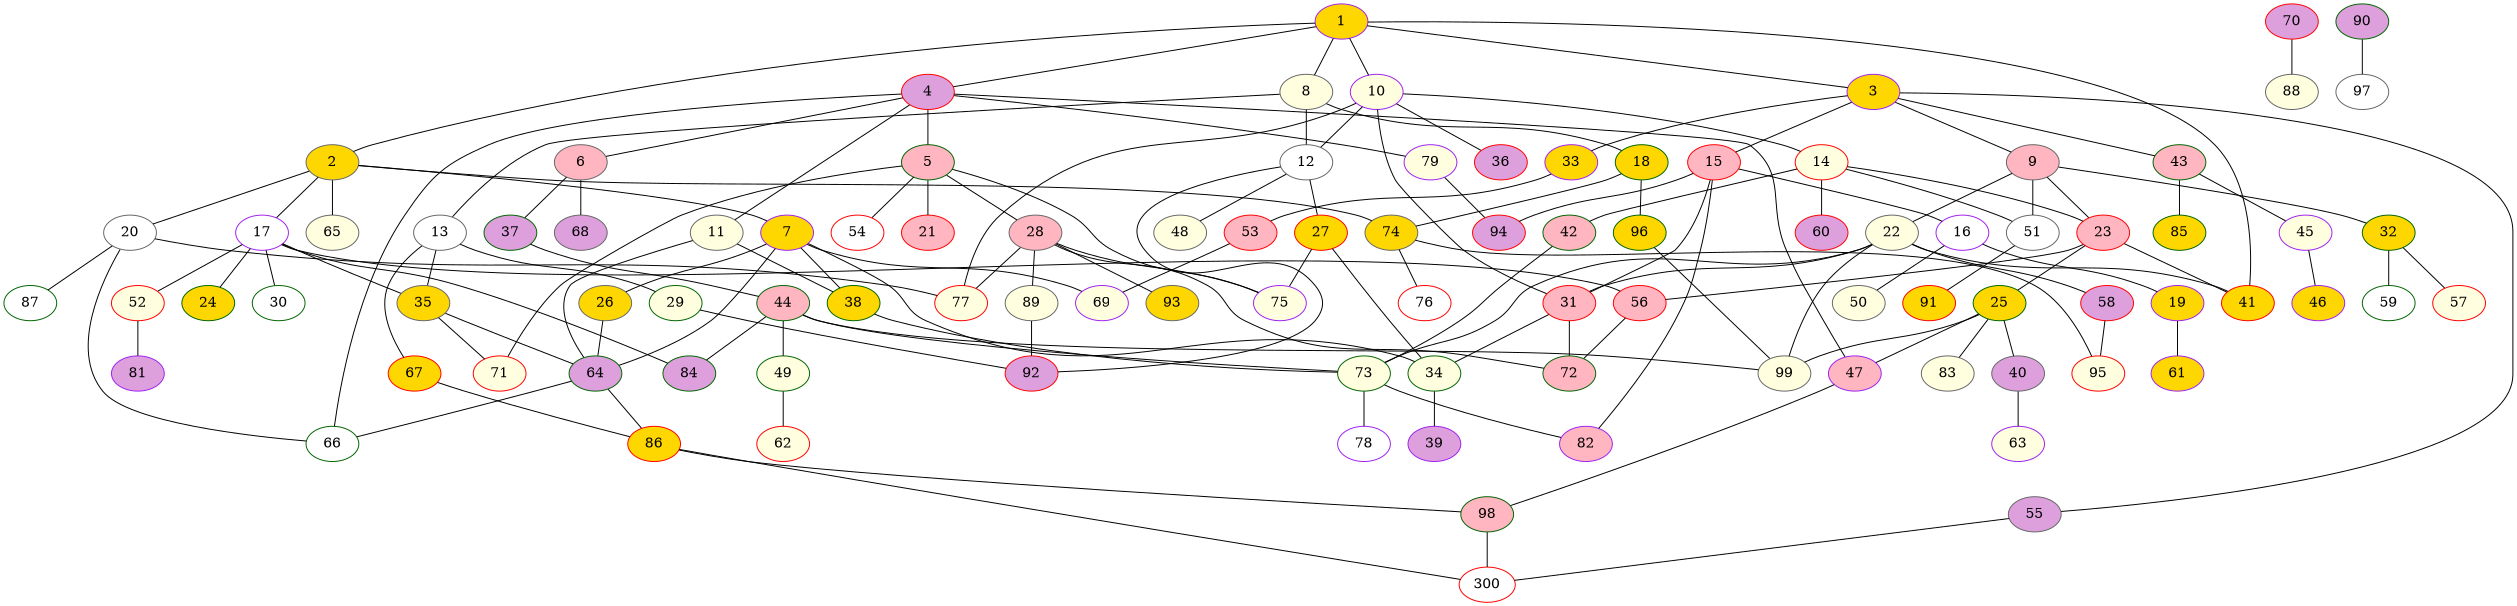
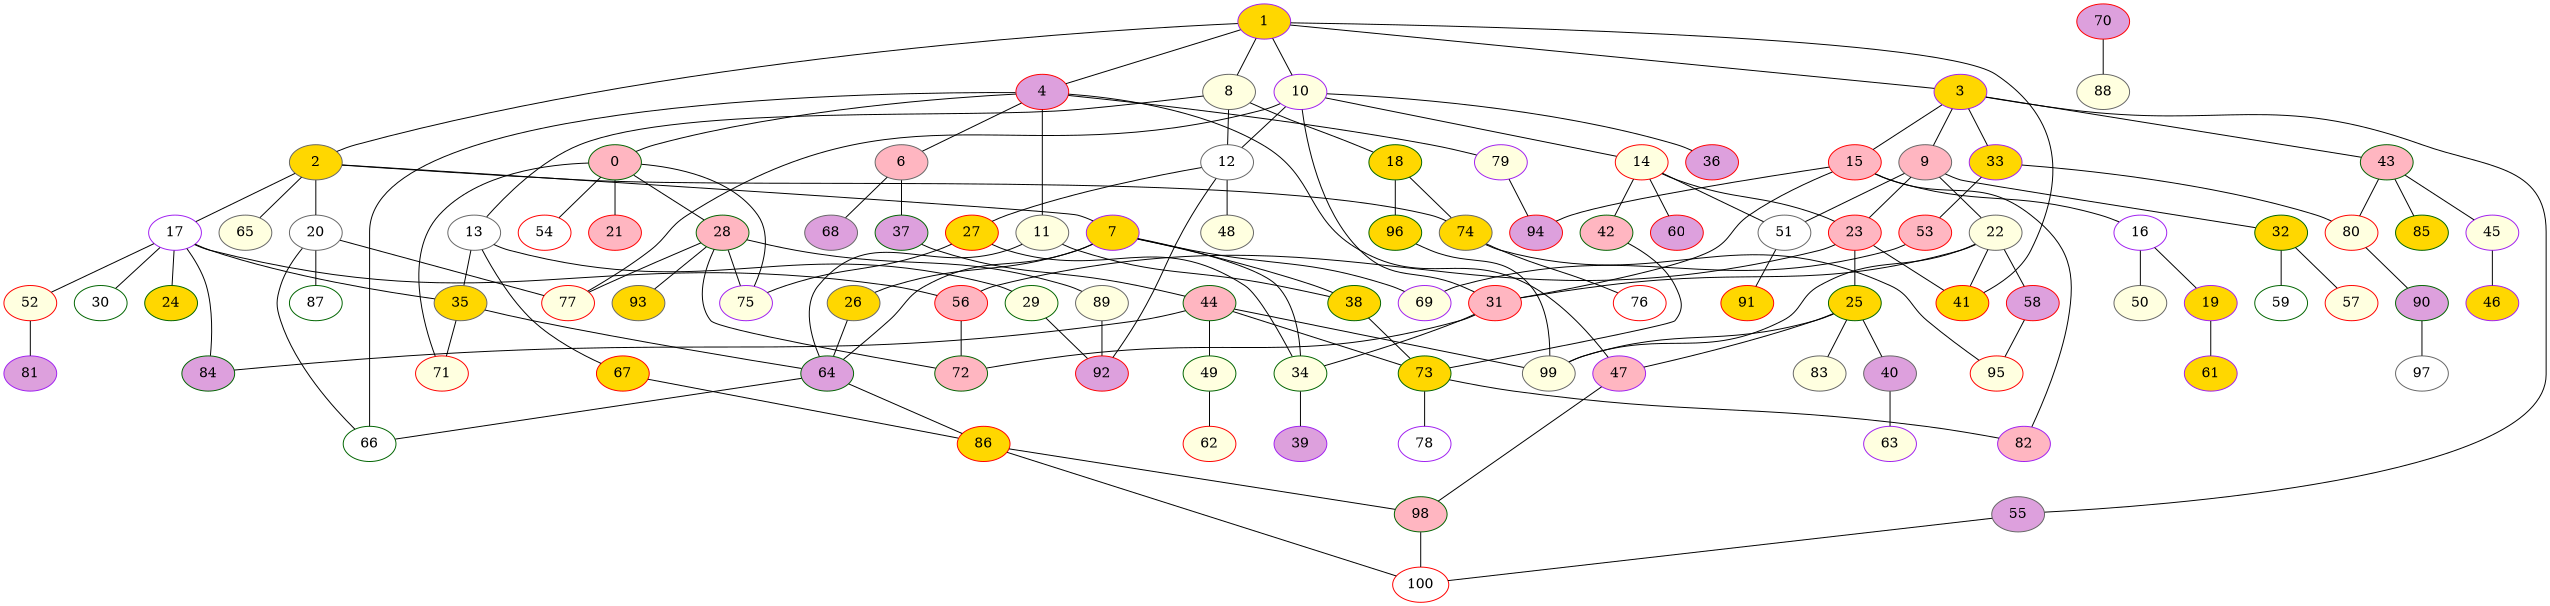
node "5": label "5" -> "0"
node "28": color gray40 -> darkgreen
node "80": added
edge "22" -- "73": removed
node "73": fillcolor lightyellow -> gold
node "300": label "300" -> "100"
